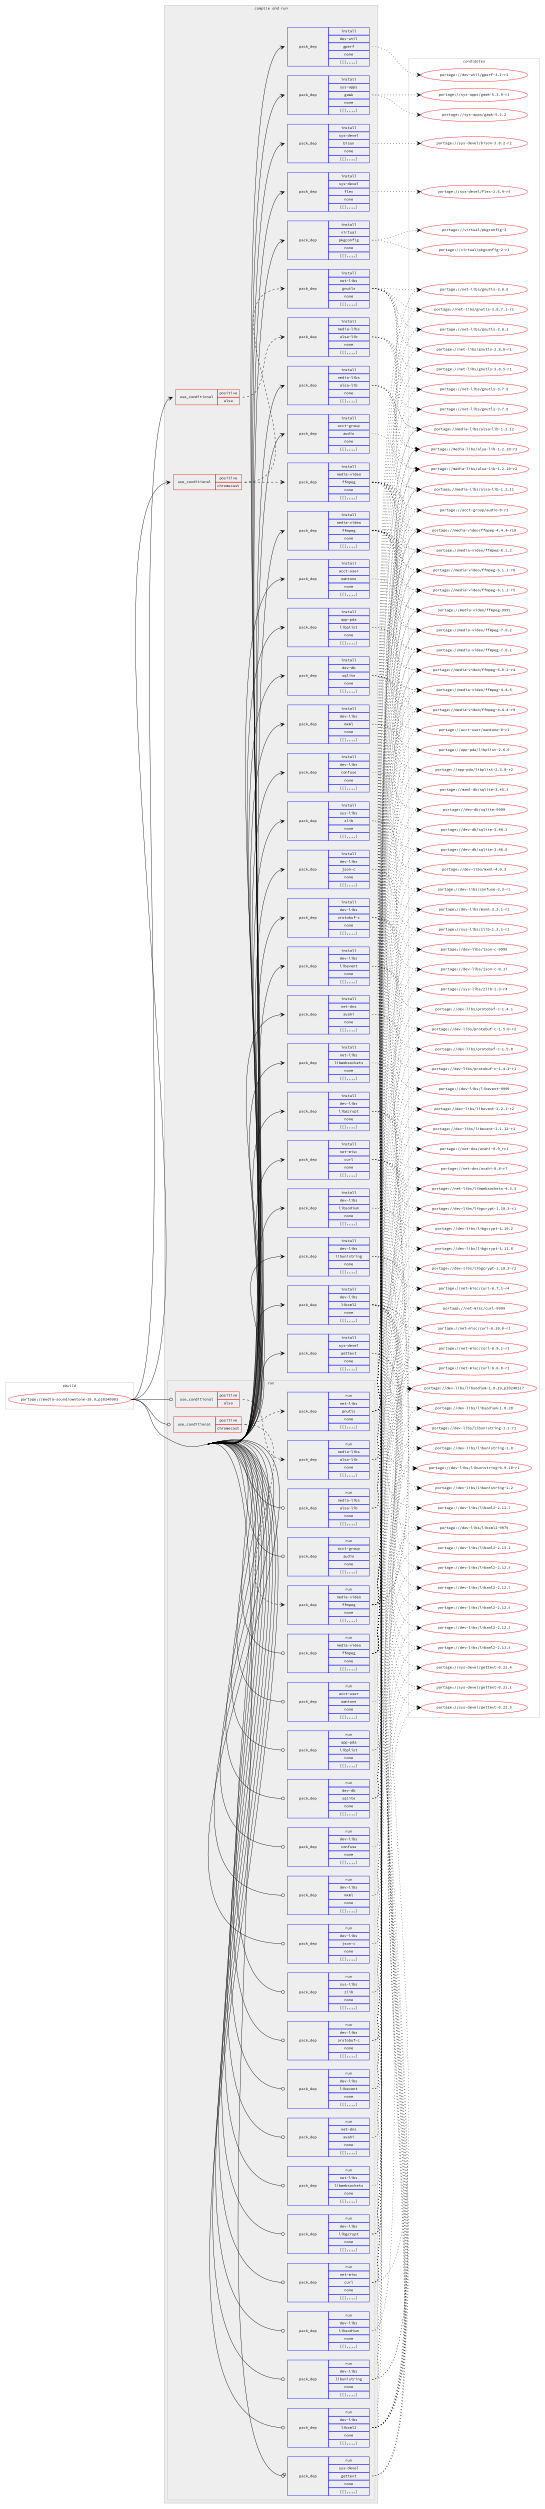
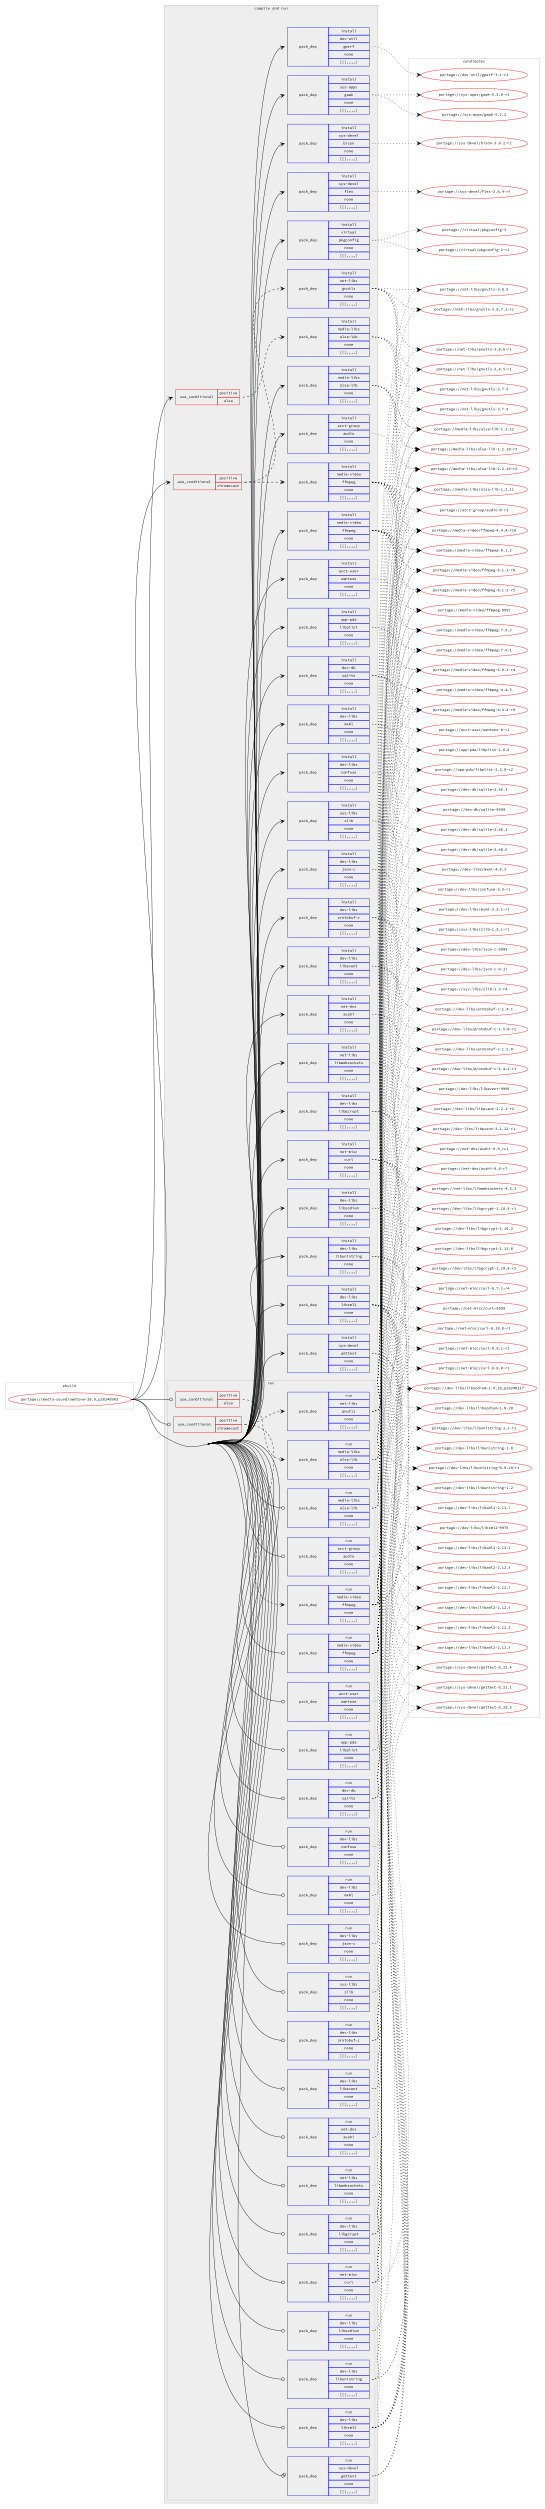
node "portage://net-libs/gnutls-3.8.3": removed
node "portage://mxml-db/sqlite-3.45.3": label "portage://mxml-db/sqlite-3.45.3" -> "portage://dev-db/sqlite-3.45.3"
